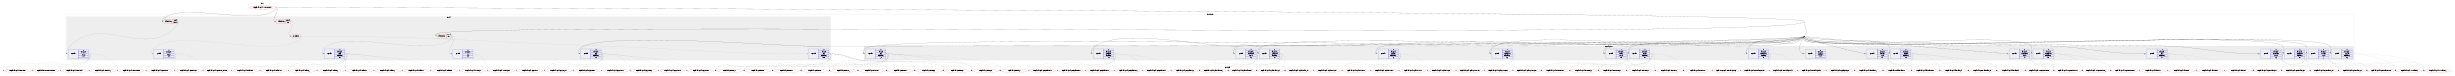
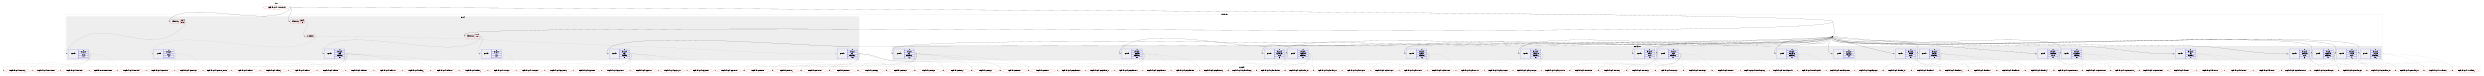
node "portage://dev-haskell/hspec-1.10.0": added
node "portage://dev-builder/resourcet-1.1.7": label "portage://dev-builder/resourcet-1.1.7" -> "portage://dev-haskell/resourcet-1.1.7"
node "portage://dev-haddock/resourcet-0.4.10": label "portage://dev-haddock/resourcet-0.4.10" -> "portage://dev-haskell/resourcet-0.4.10"
